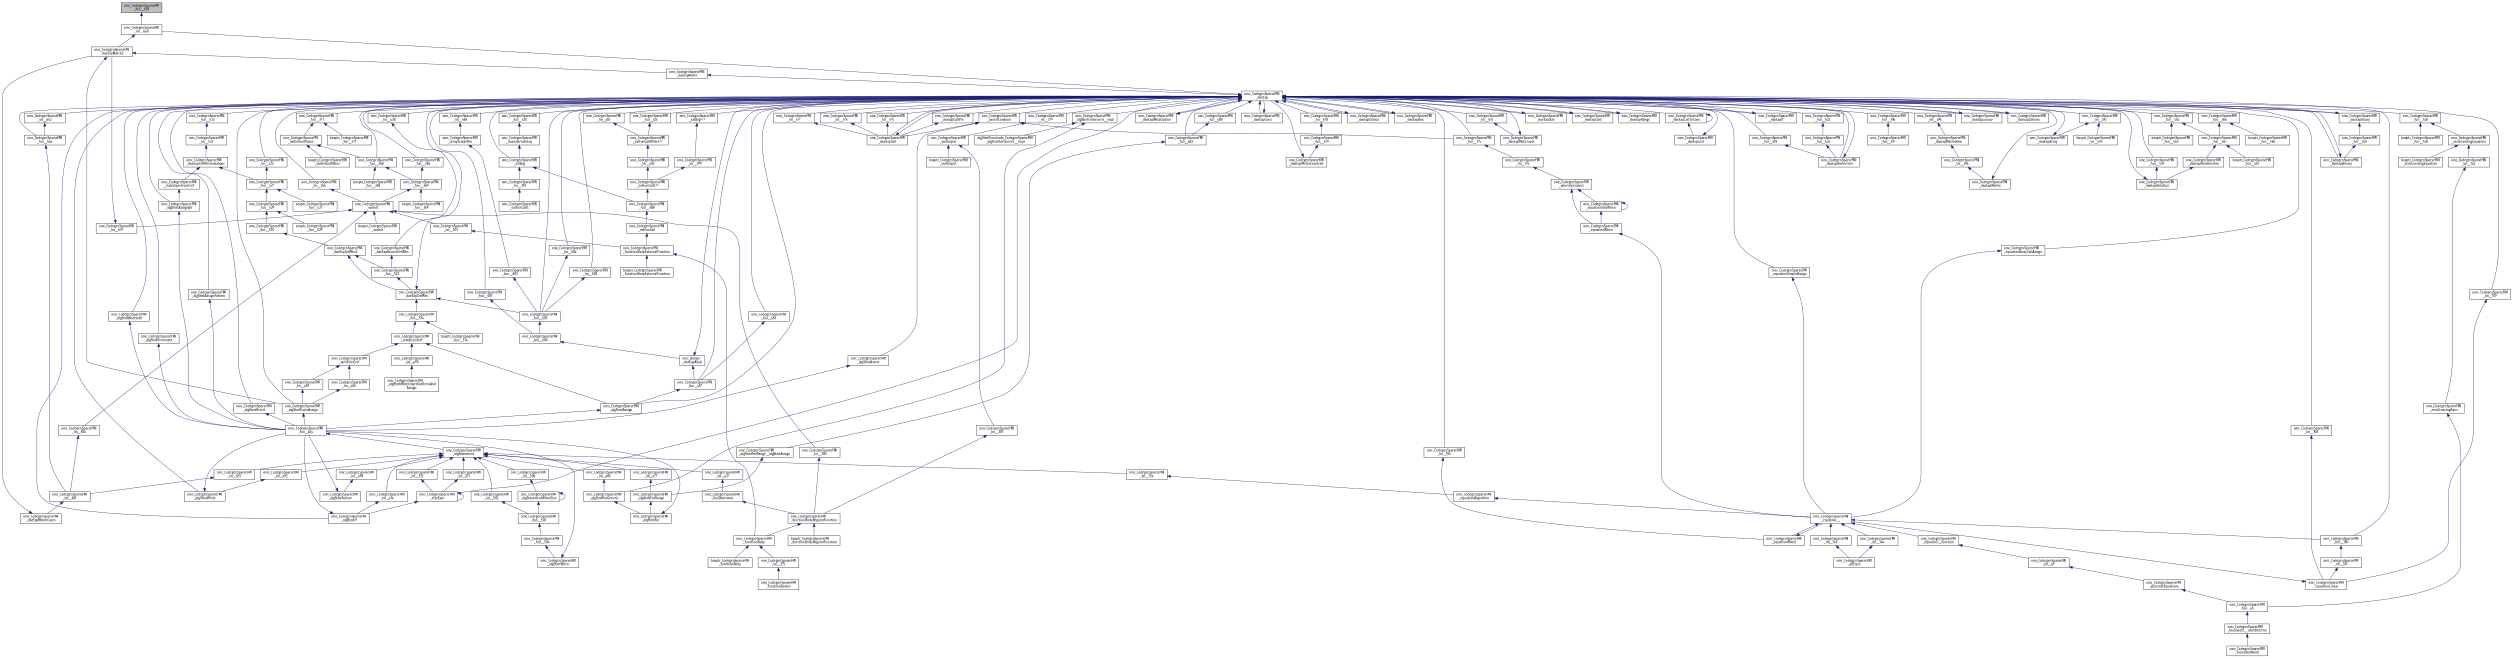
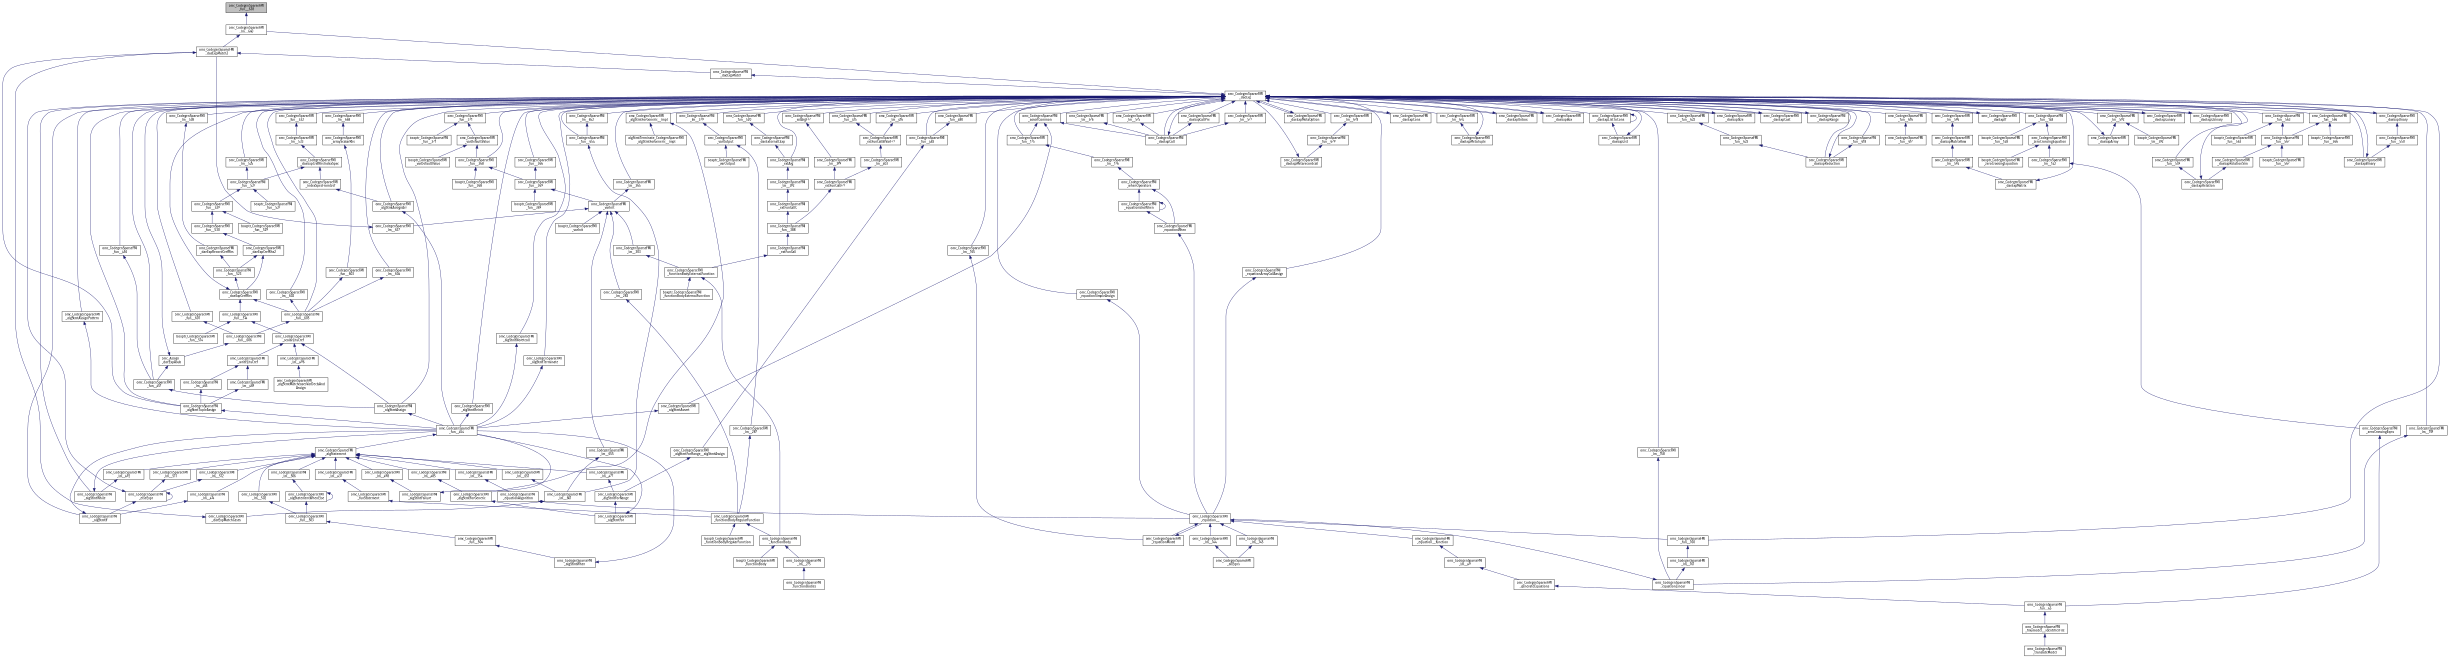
edge "omc_CodegenSparseFMI _fun__388" -> "omc_CodegenSparseFMI _extArg": now "omc_CodegenSparseFMI _fun__388" -> "omc_CodegenSparseFMI _extFunCallC"
edge "omc_CodegenSparseFMI _elseExpr" -> "omc_CodegenSparseFMI _daeExp": reversed
